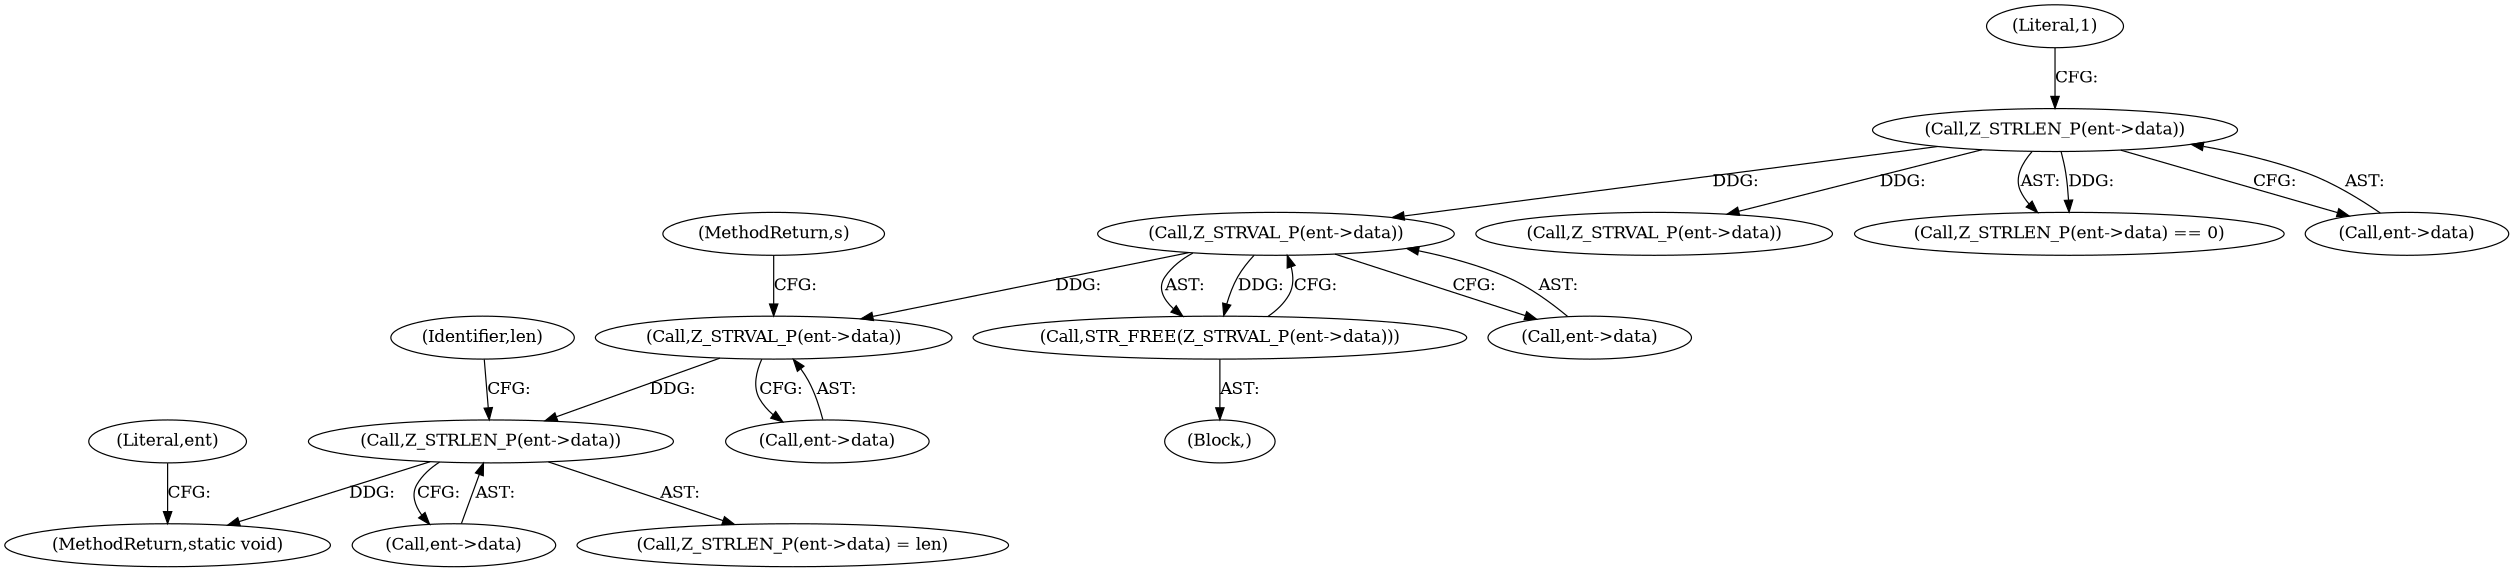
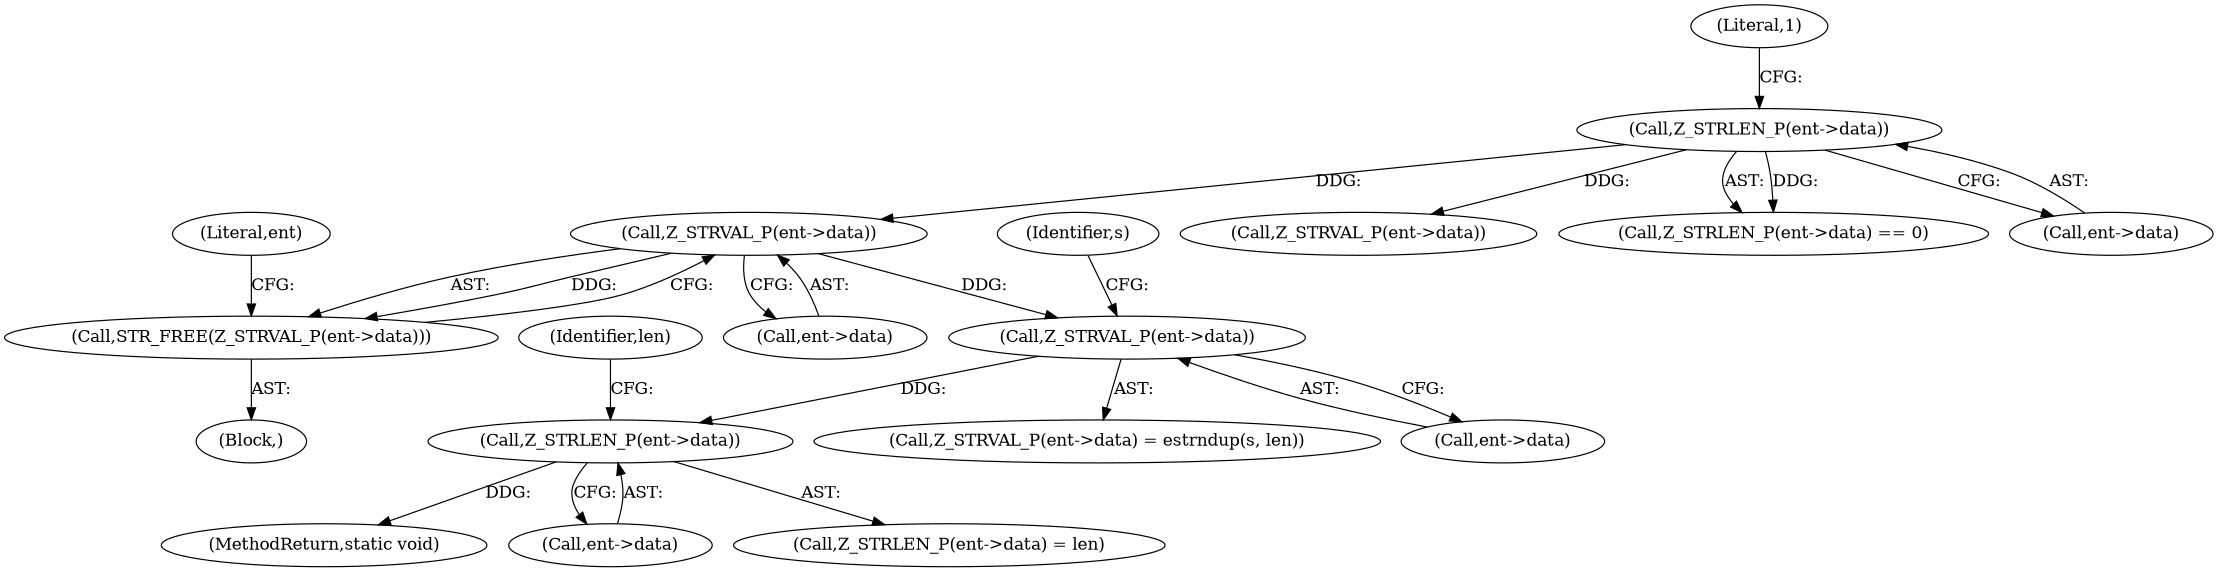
node "(MethodReturn,s)": label "(MethodReturn,s)" -> "(Identifier,s)"
node "(Call,Z_STRVAL_P(ent->data) = estrndup(s, len))": added
edge "(Literal,ent)" -> "(MethodReturn,static void)": now "(Literal,ent)" -> "(Call,STR_FREE(Z_STRVAL_P(ent->data)))"
